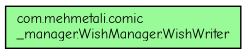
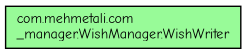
node "com.mehmetali.comic _manager.WishManager.WishWriter": label "com.mehmetali.comic _manager.WishManager.WishWriter" -> "com.mehmetali.com _manager.WishManager.WishWriter"
